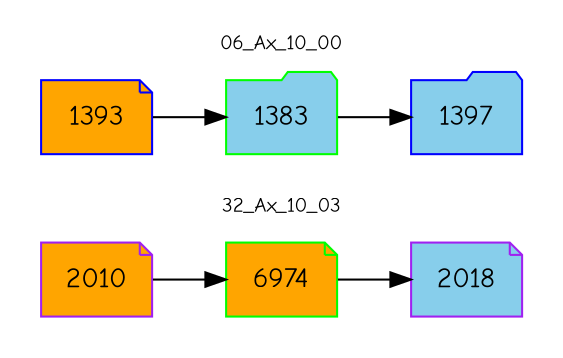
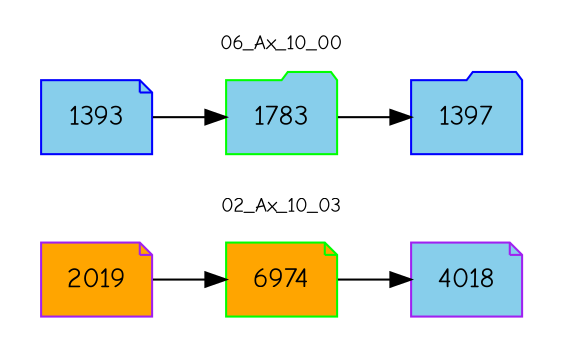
node "1393": fillcolor orange -> skyblue
node "1383": label "1383" -> "1783"
cluster "32_Ax_10_03": label "32_Ax_10_03" -> "02_Ax_10_03"
node "2010": label "2010" -> "2019"
node "2018": label "2018" -> "4018"
